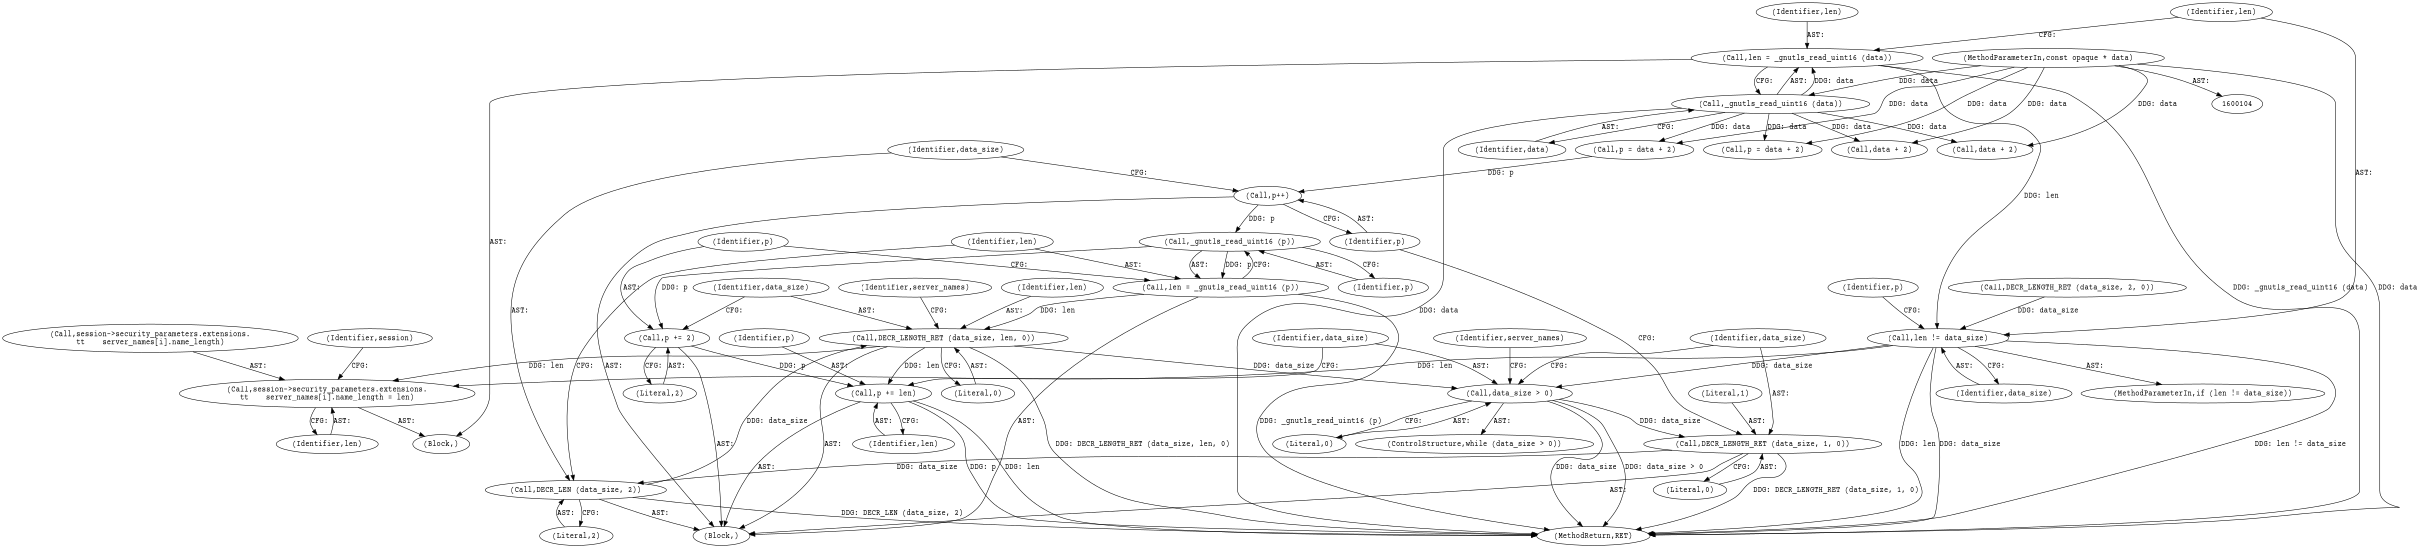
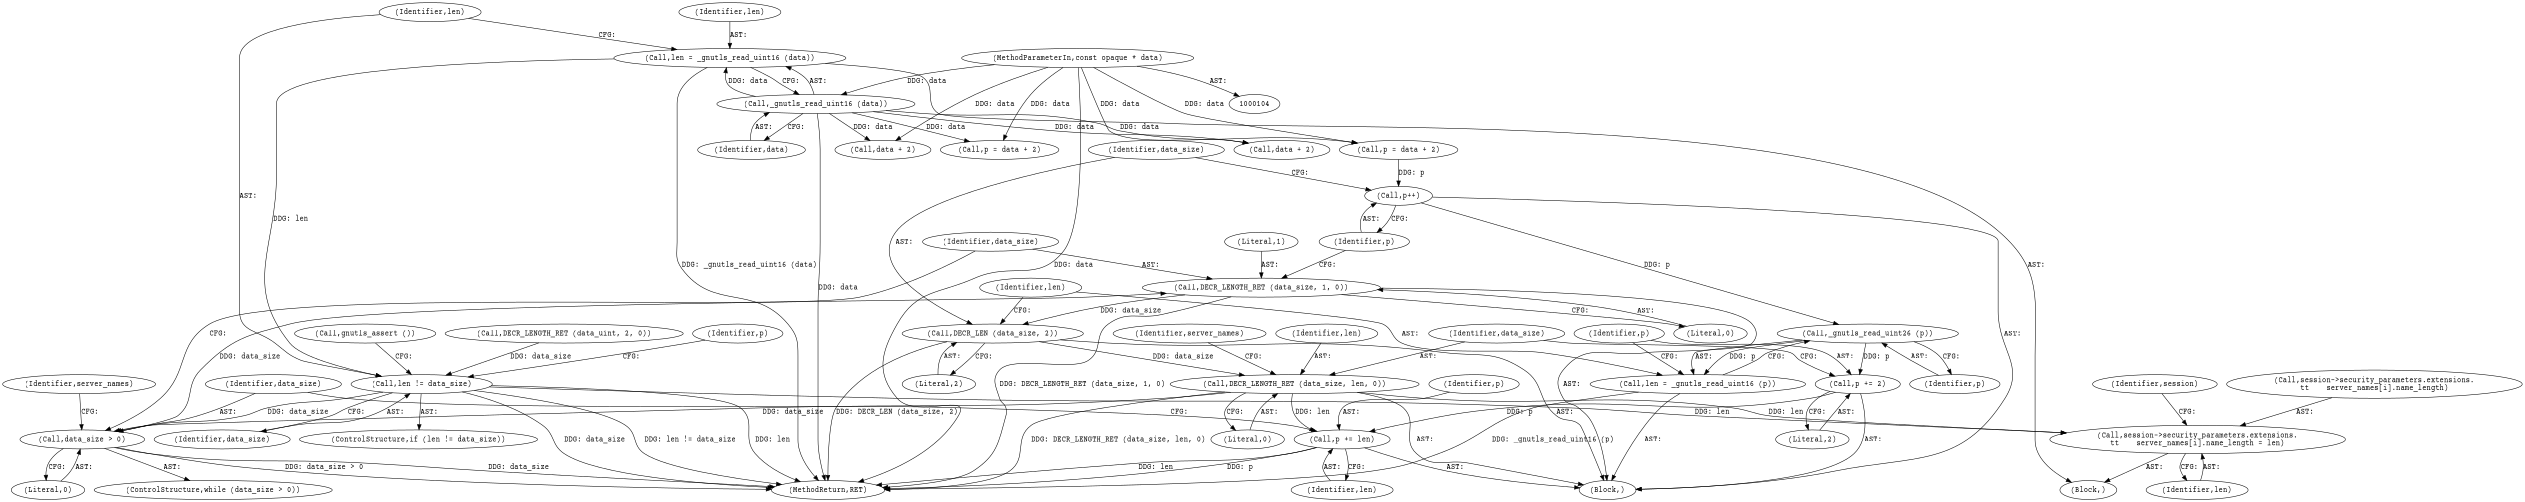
node "1600104": label "1600104" -> "1000104"
node "(Call,_gnutls_read_uint16 (p))": label "(Call,_gnutls_read_uint16 (p))" -> "(Call,_gnutls_read_uint26 (p))"
node "(Call,DECR_LENGTH_RET (data_size, 2, 0))": label "(Call,DECR_LENGTH_RET (data_size, 2, 0))" -> "(Call,DECR_LENGTH_RET (data_uint, 2, 0))"
edge "(Call,len = _gnutls_read_uint16 (p))" -> "(Call,DECR_LENGTH_RET (data_size, len, 0))": removed, label "DDG: len"
node "(Call,gnutls_assert ())": added
node "(MethodParameterIn,if (len != data_size))": label "(MethodParameterIn,if (len != data_size))" -> "(ControlStructure,if (len != data_size))"
